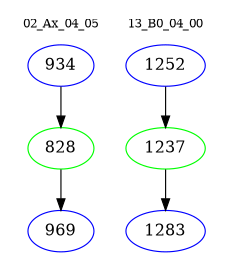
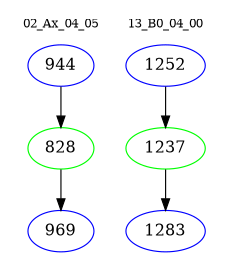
node "934": label "934" -> "944"
